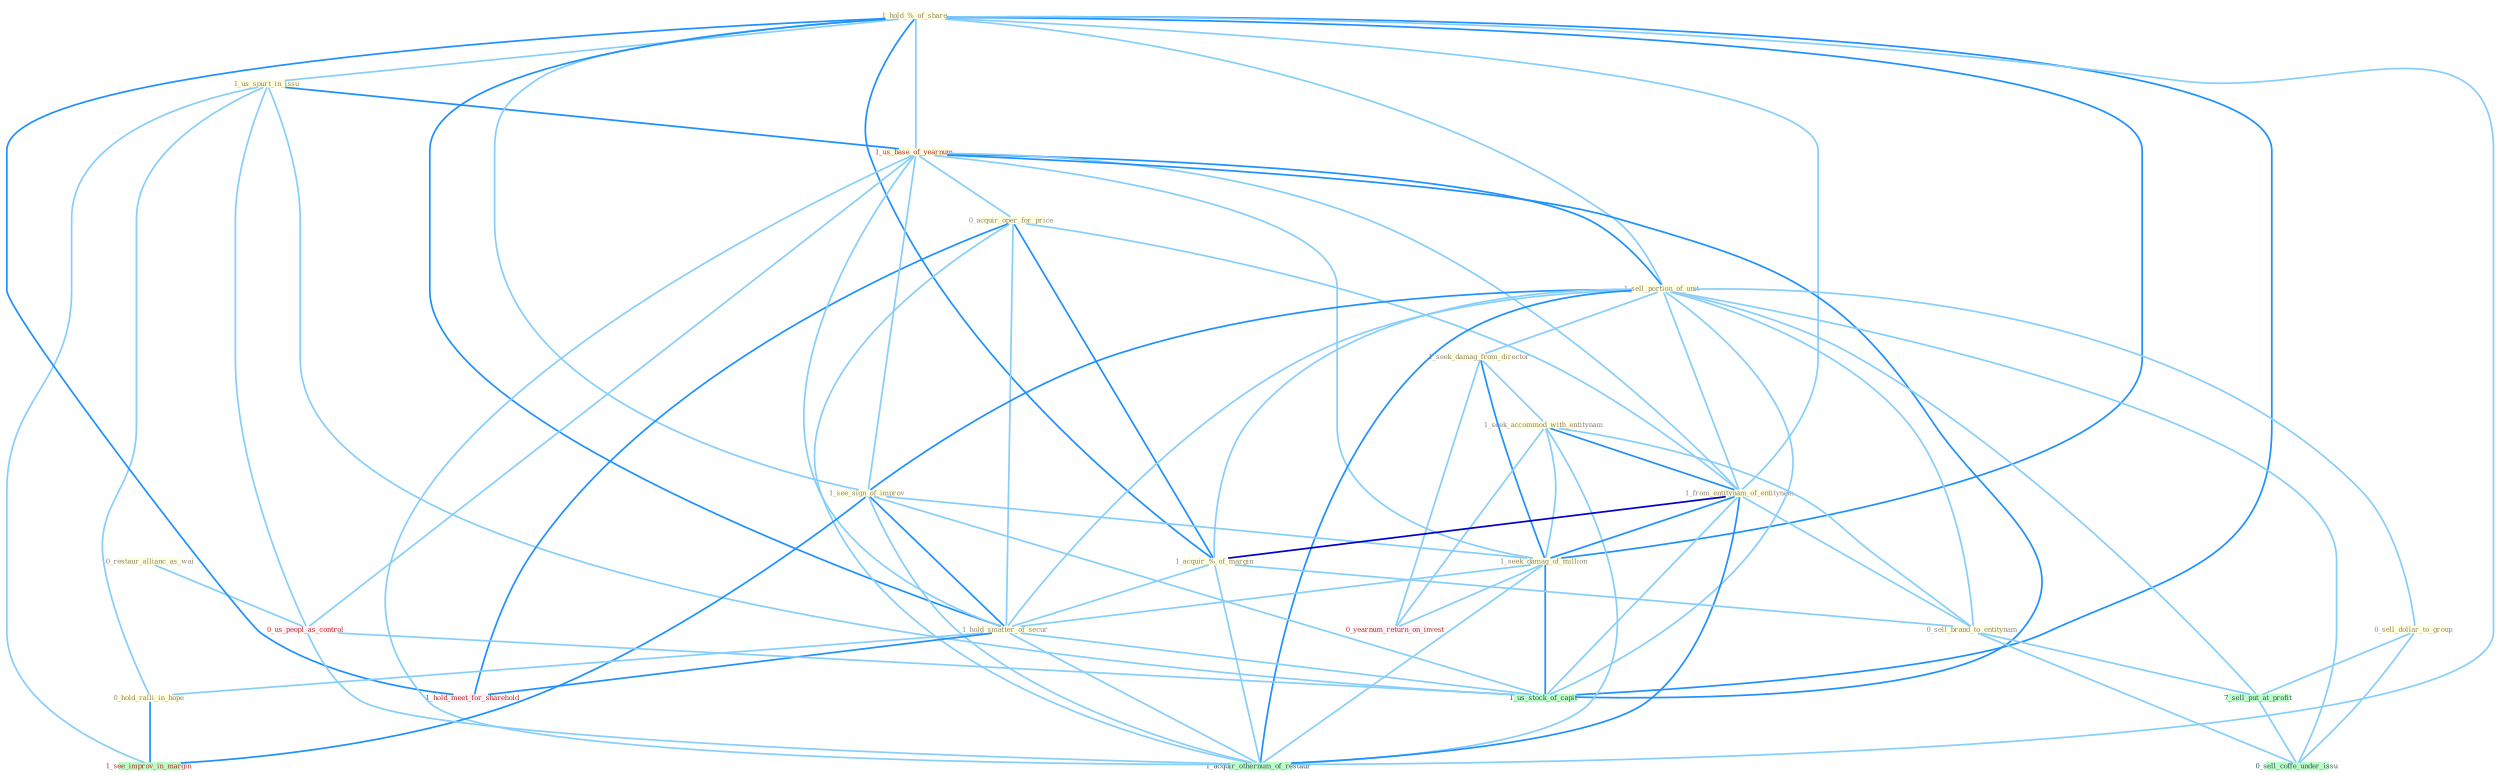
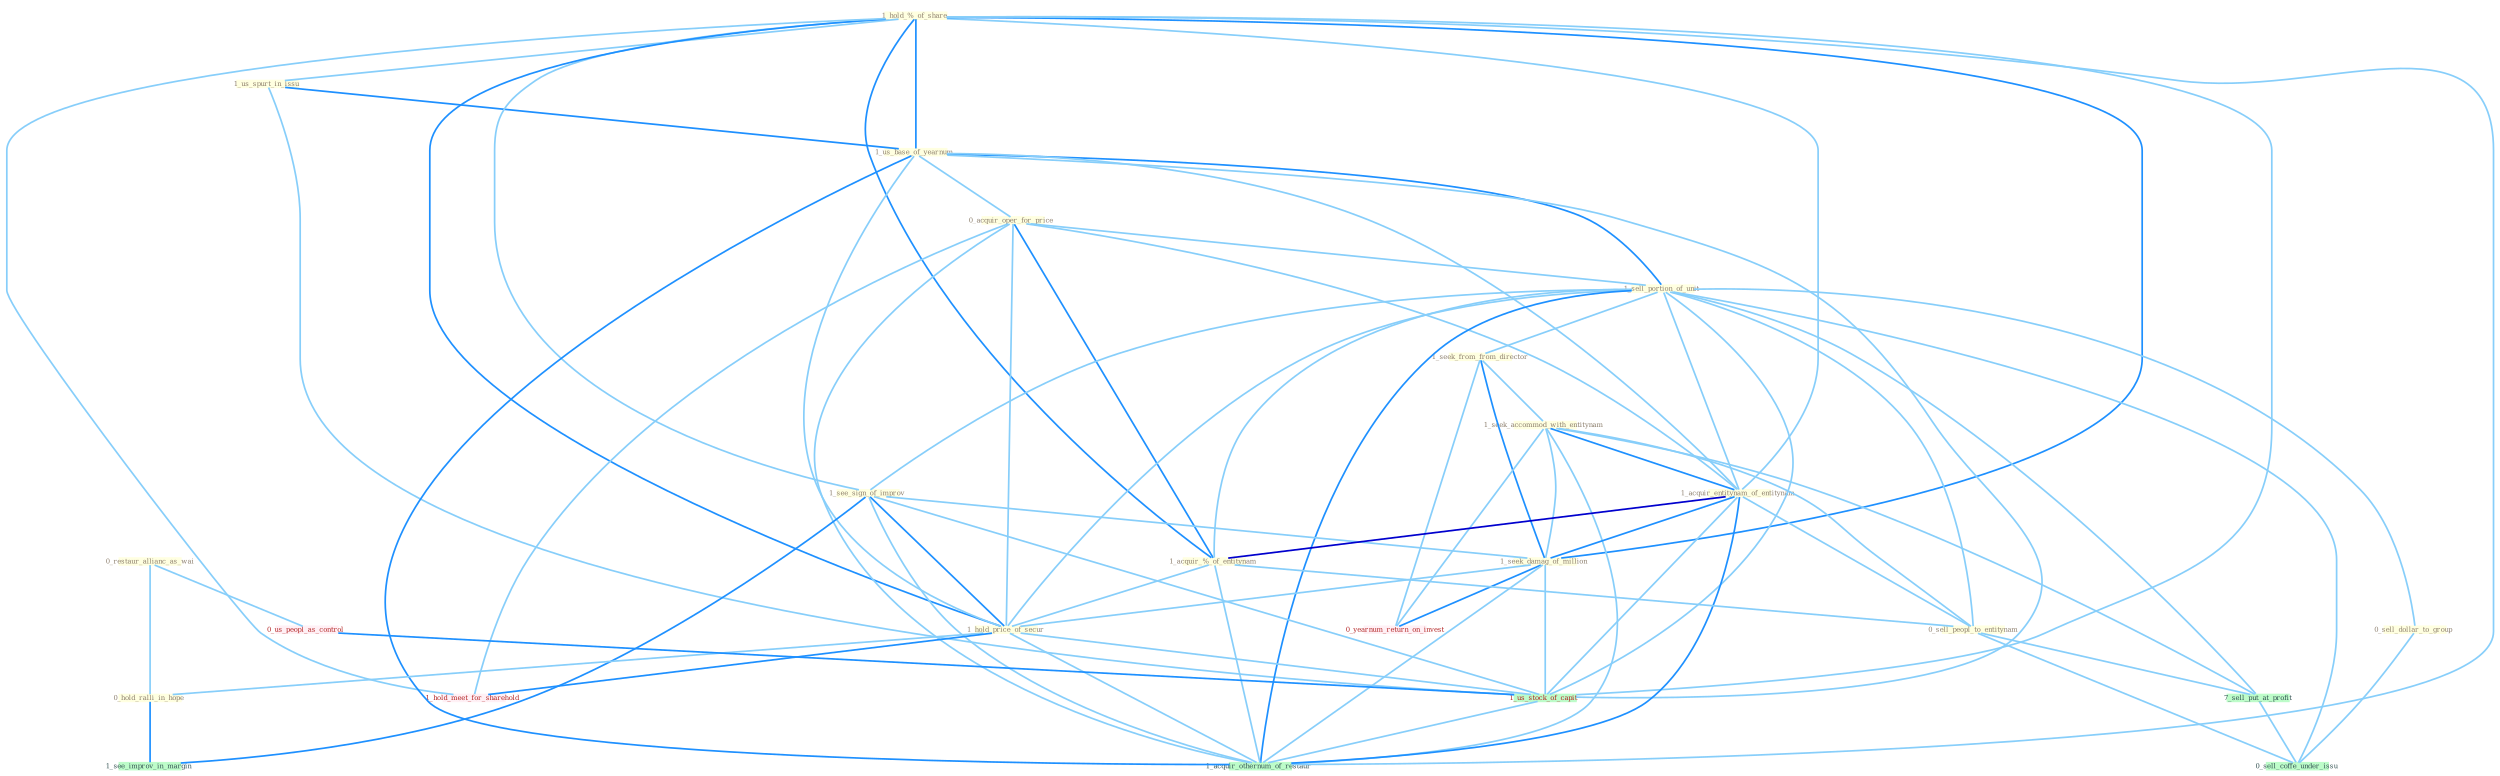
edge "1_hold_%_of_share" -- "1_us_base_of_yearnum": color #87cefa -> #1e90ff
edge "1_hold_%_of_share" -- "1_sell_portion_of_unit": now "0_acquir_oper_for_price" -- "1_sell_portion_of_unit"
edge "1_hold_%_of_share" -- "1_us_stock_of_capit": color #1e90ff -> #87cefa
edge "1_hold_%_of_share" -- "1_hold_meet_for_sharehold": color #1e90ff -> #87cefa
node "1_us_base_of_yearnum": fontcolor #b22222 -> #8b7d6b
edge "1_us_base_of_yearnum" -- "1_seek_damag_of_million": removed
edge "1_us_base_of_yearnum" -- "1_us_stock_of_capit": color #1e90ff -> #87cefa
edge "1_sell_portion_of_unit" -- "1_see_sign_of_improv": color #1e90ff -> #87cefa
edge "1_us_base_of_yearnum" -- "1_see_sign_of_improv": removed
node "1_seek_damag_from_director": label "1_seek_damag_from_director" -> "1_seek_from_from_director"
edge "1_us_spurt_in_issu" -- "0_us_peopl_as_control": removed
edge "1_us_spurt_in_issu" -- "0_hold_ralli_in_hope": now "0_restaur_allianc_as_wai" -- "0_hold_ralli_in_hope"
edge "1_us_base_of_yearnum" -- "0_us_peopl_as_control": removed
edge "0_acquir_oper_for_price" -- "1_hold_meet_for_sharehold": color #1e90ff -> #87cefa
edge "1_us_spurt_in_issu" -- "1_see_improv_in_margin": removed
node "1_from_entitynam_of_entitynam": label "1_from_entitynam_of_entitynam" -> "1_acquir_entitynam_of_entitynam"
node "1_acquir_%_of_margin": label "1_acquir_%_of_margin" -> "1_acquir_%_of_entitynam"
edge "1_seek_damag_of_million" -- "0_yearnum_return_on_invest": color #87cefa -> #1e90ff
node "1_hold_smatter_of_secur": label "1_hold_smatter_of_secur" -> "1_hold_price_of_secur"
edge "1_seek_damag_of_million" -- "1_us_stock_of_capit": color #1e90ff -> #87cefa
node "0_sell_brand_to_entitynam": label "0_sell_brand_to_entitynam" -> "0_sell_peopl_to_entitynam"
edge "1_us_base_of_yearnum" -- "1_acquir_othernum_of_restaur": color #87cefa -> #1e90ff
edge "0_sell_dollar_to_group" -- "7_sell_put_at_profit": now "1_seek_accommod_with_entitynam" -- "7_sell_put_at_profit"
edge "0_us_peopl_as_control" -- "1_us_stock_of_capit": color #87cefa -> #1e90ff
node "1_us_stock_of_capit": fontcolor #2f4f4f -> #b22222
edge "0_us_peopl_as_control" -- "1_acquir_othernum_of_restaur": now "1_us_stock_of_capit" -- "1_acquir_othernum_of_restaur"
node "1_see_improv_in_margin": fontcolor #b22222 -> #2f4f4f
